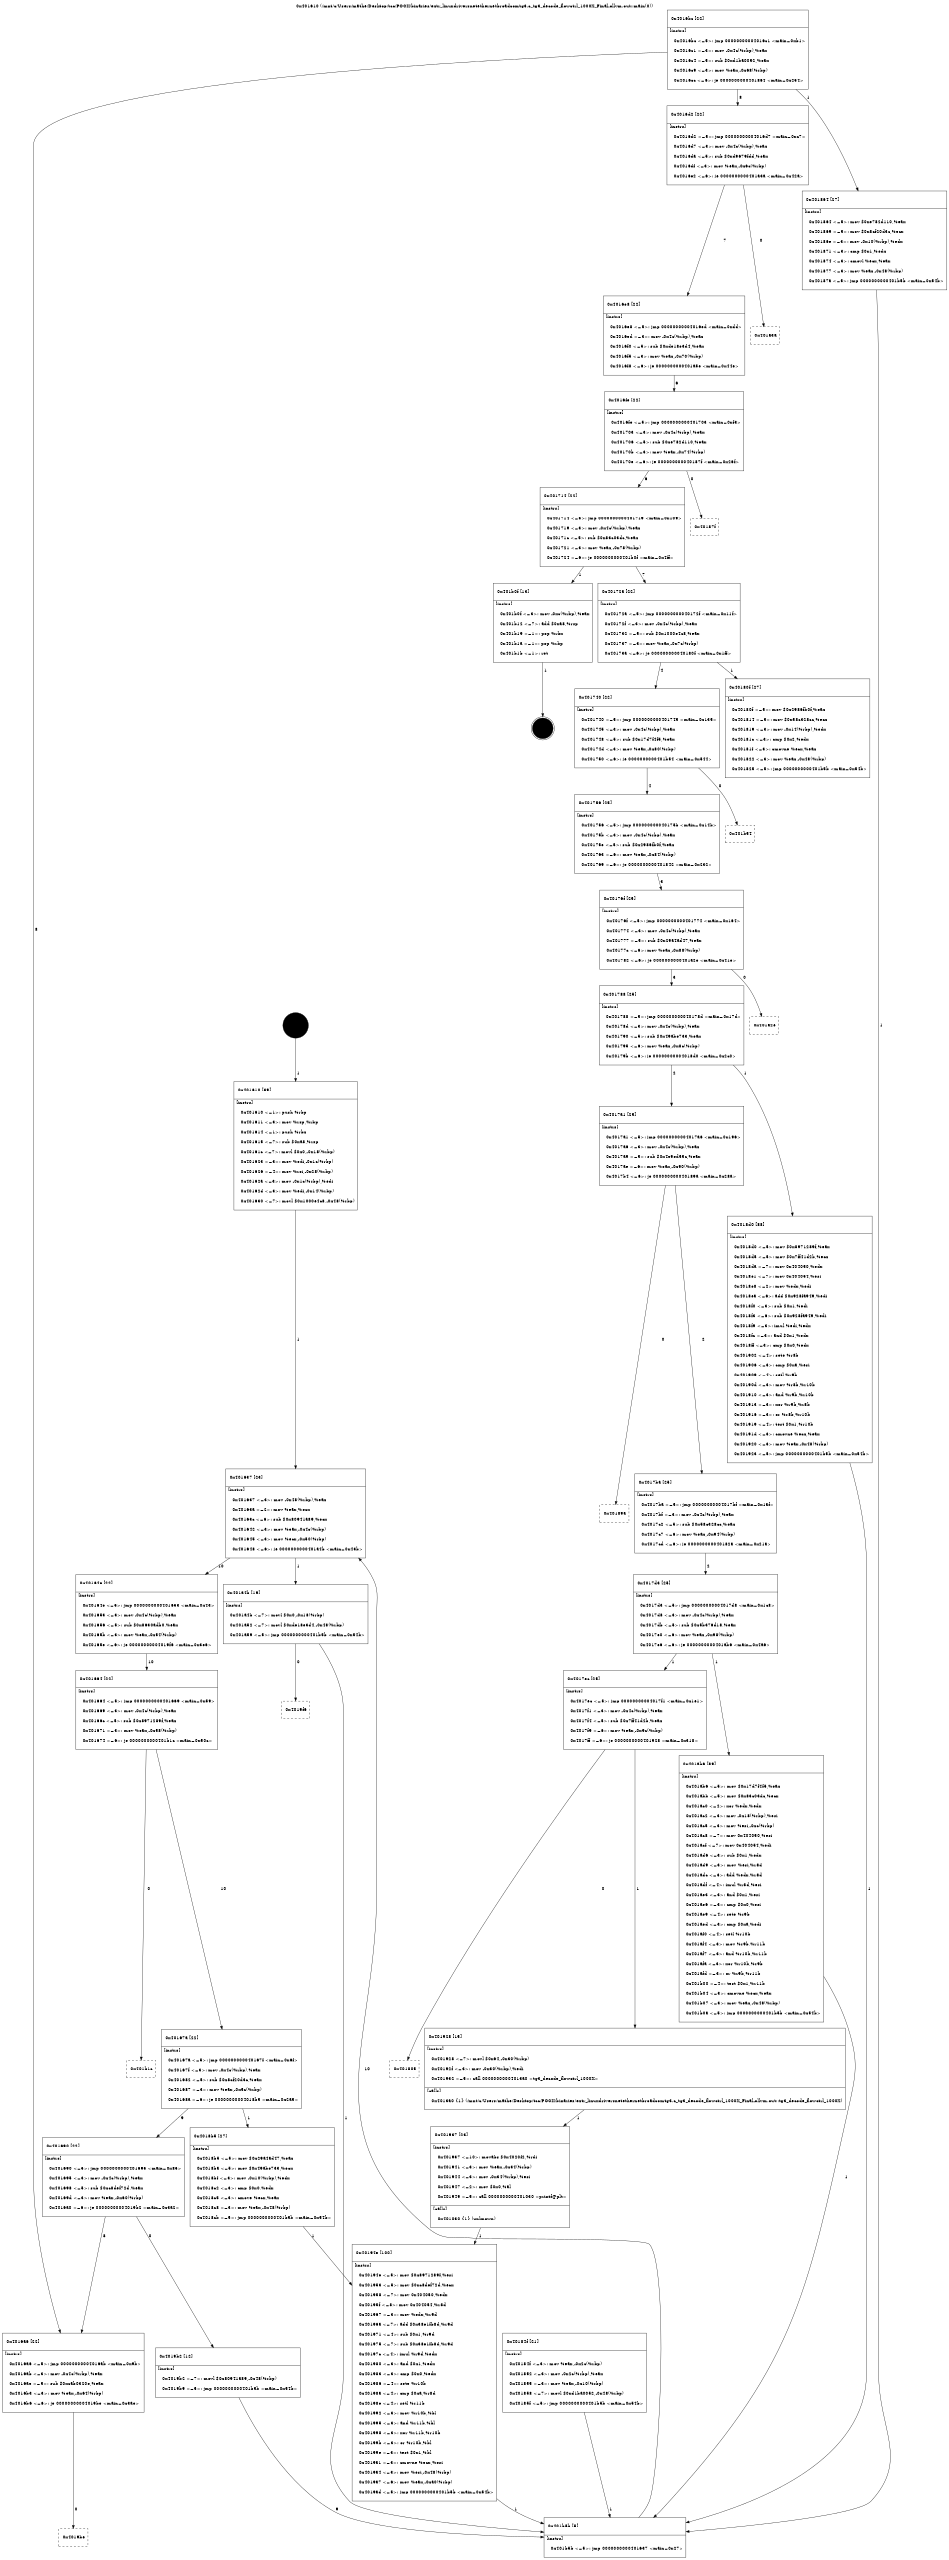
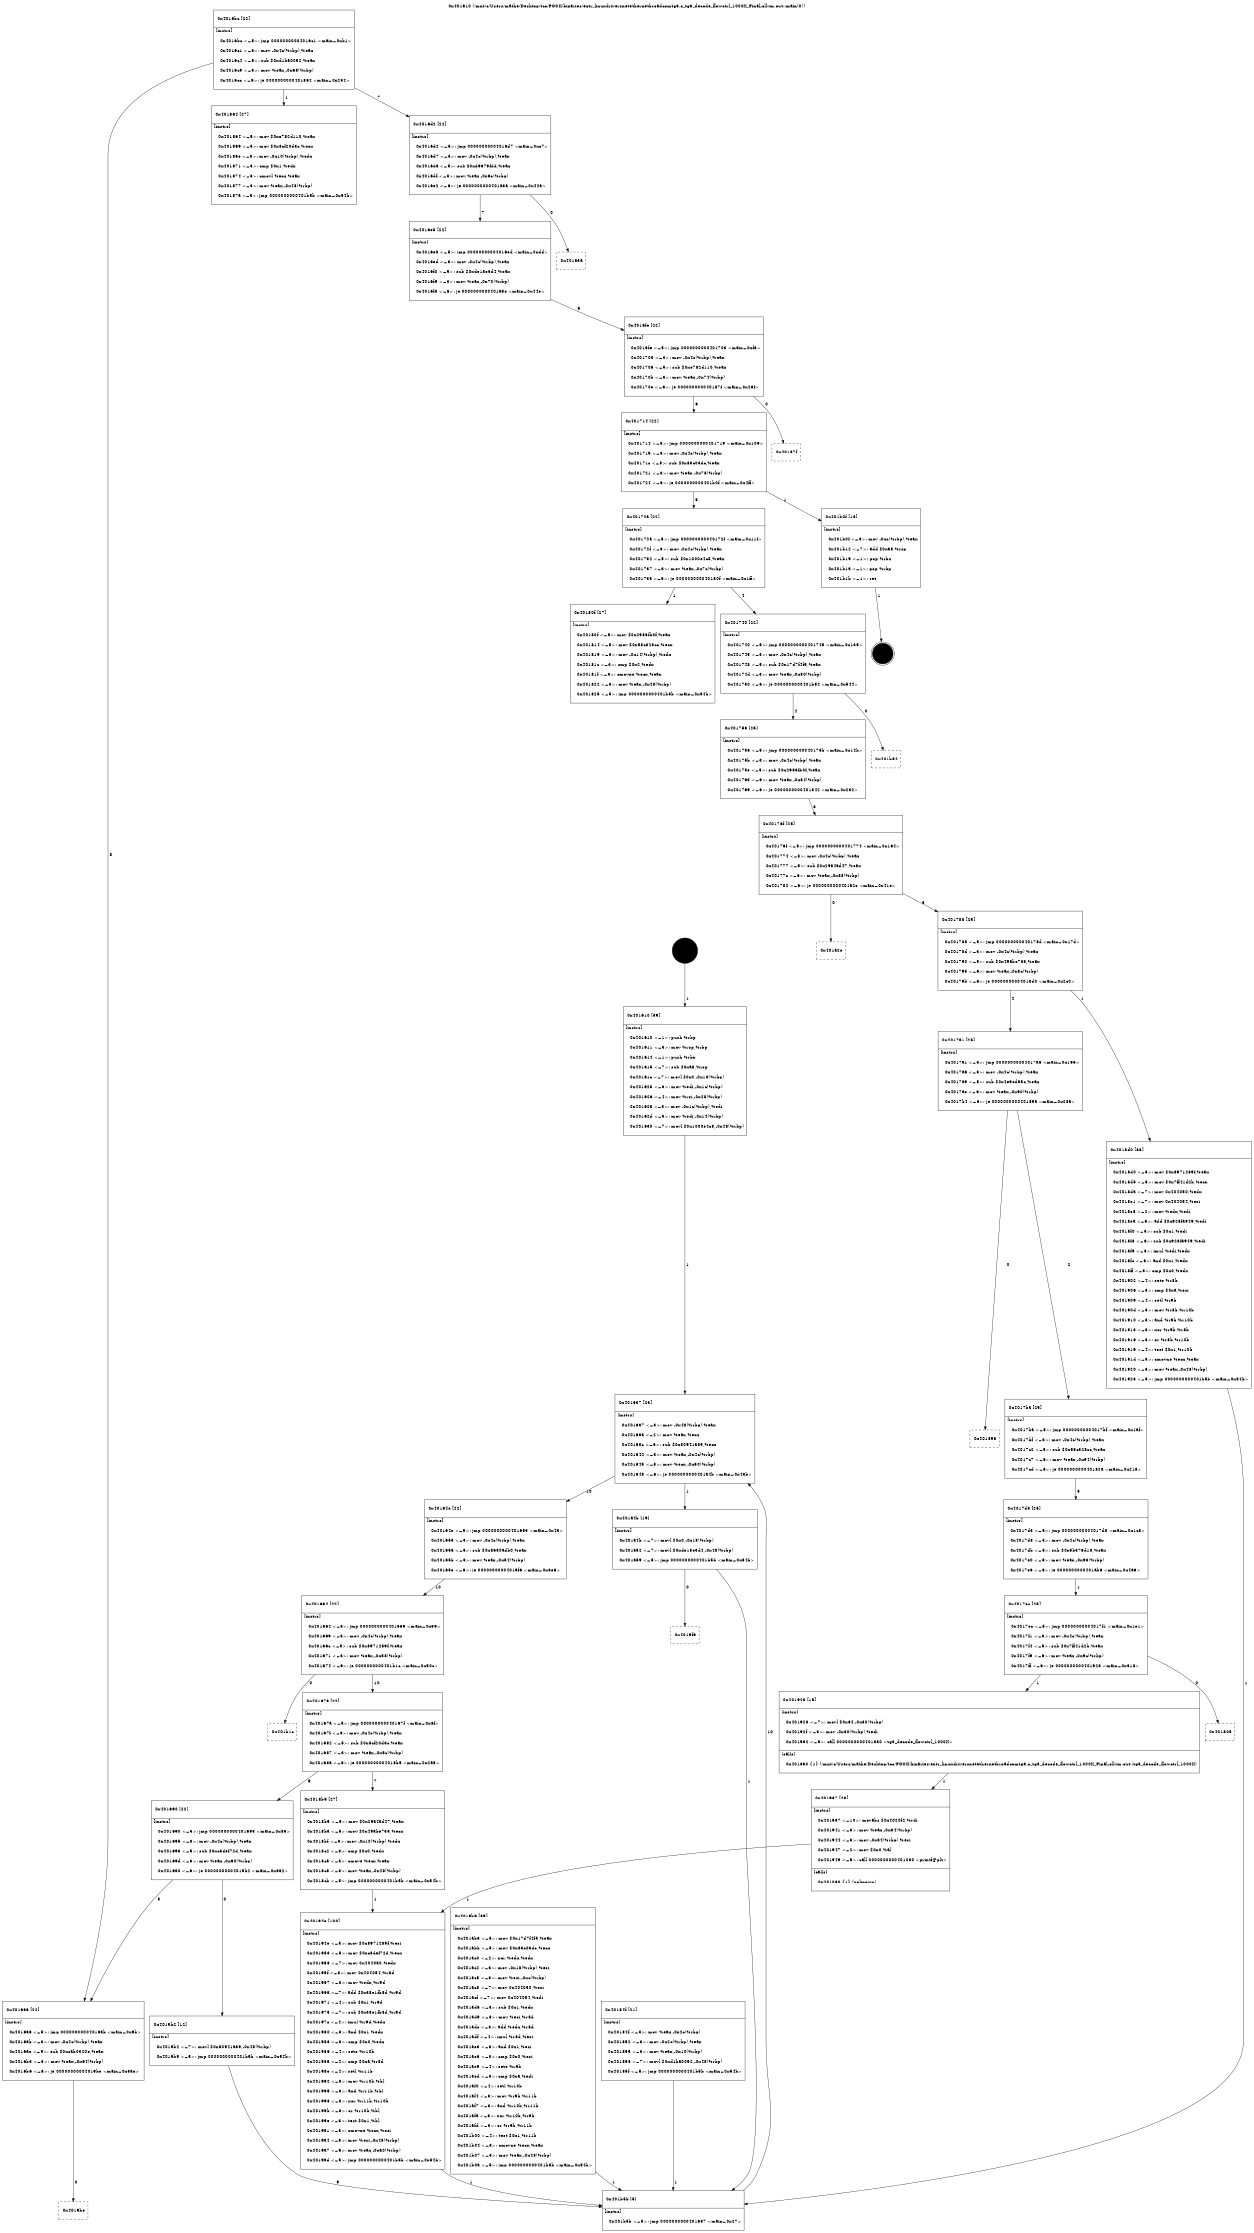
edge "0x4016bc [22]" -> "0x4016d2 [22]": label " 8" -> " 7"
edge "0x401714 [22]" -> "0x40172a [22]": label " 7" -> " 5"
edge "0x401864 [27]" -> "0x401b5b [5]": removed, label "1"
edge "0x4017ba [25]" -> "0x4017d3 [25]": label " 2" -> " 3"
edge "0x4017d3 [25]" -> "0x401ab6 [89]": removed, label "1"
edge "0x40167a [22]" -> "0x4018b5 [27]": label " 1" -> " 7"
